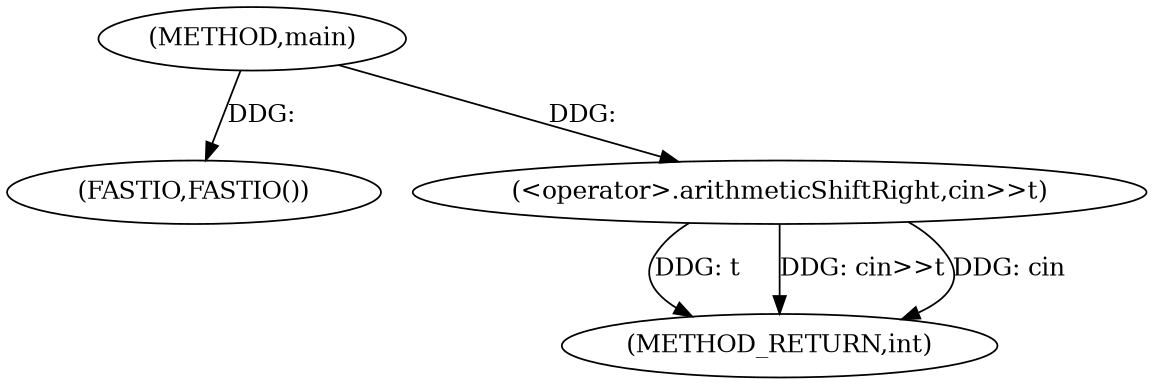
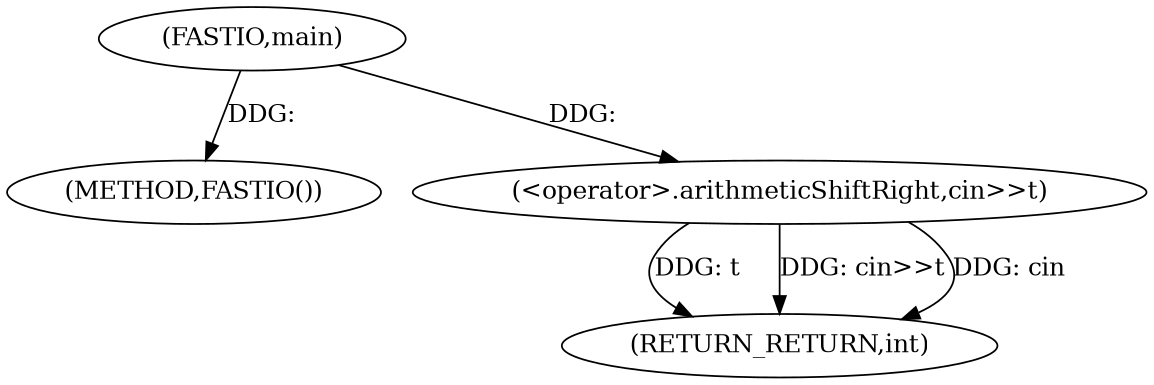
node "(METHOD,main)": label "(METHOD,main)" -> "(FASTIO,main)"
node "(FASTIO,FASTIO())": label "(FASTIO,FASTIO())" -> "(METHOD,FASTIO())"
node "(METHOD_RETURN,int)": label "(METHOD_RETURN,int)" -> "(RETURN_RETURN,int)"
